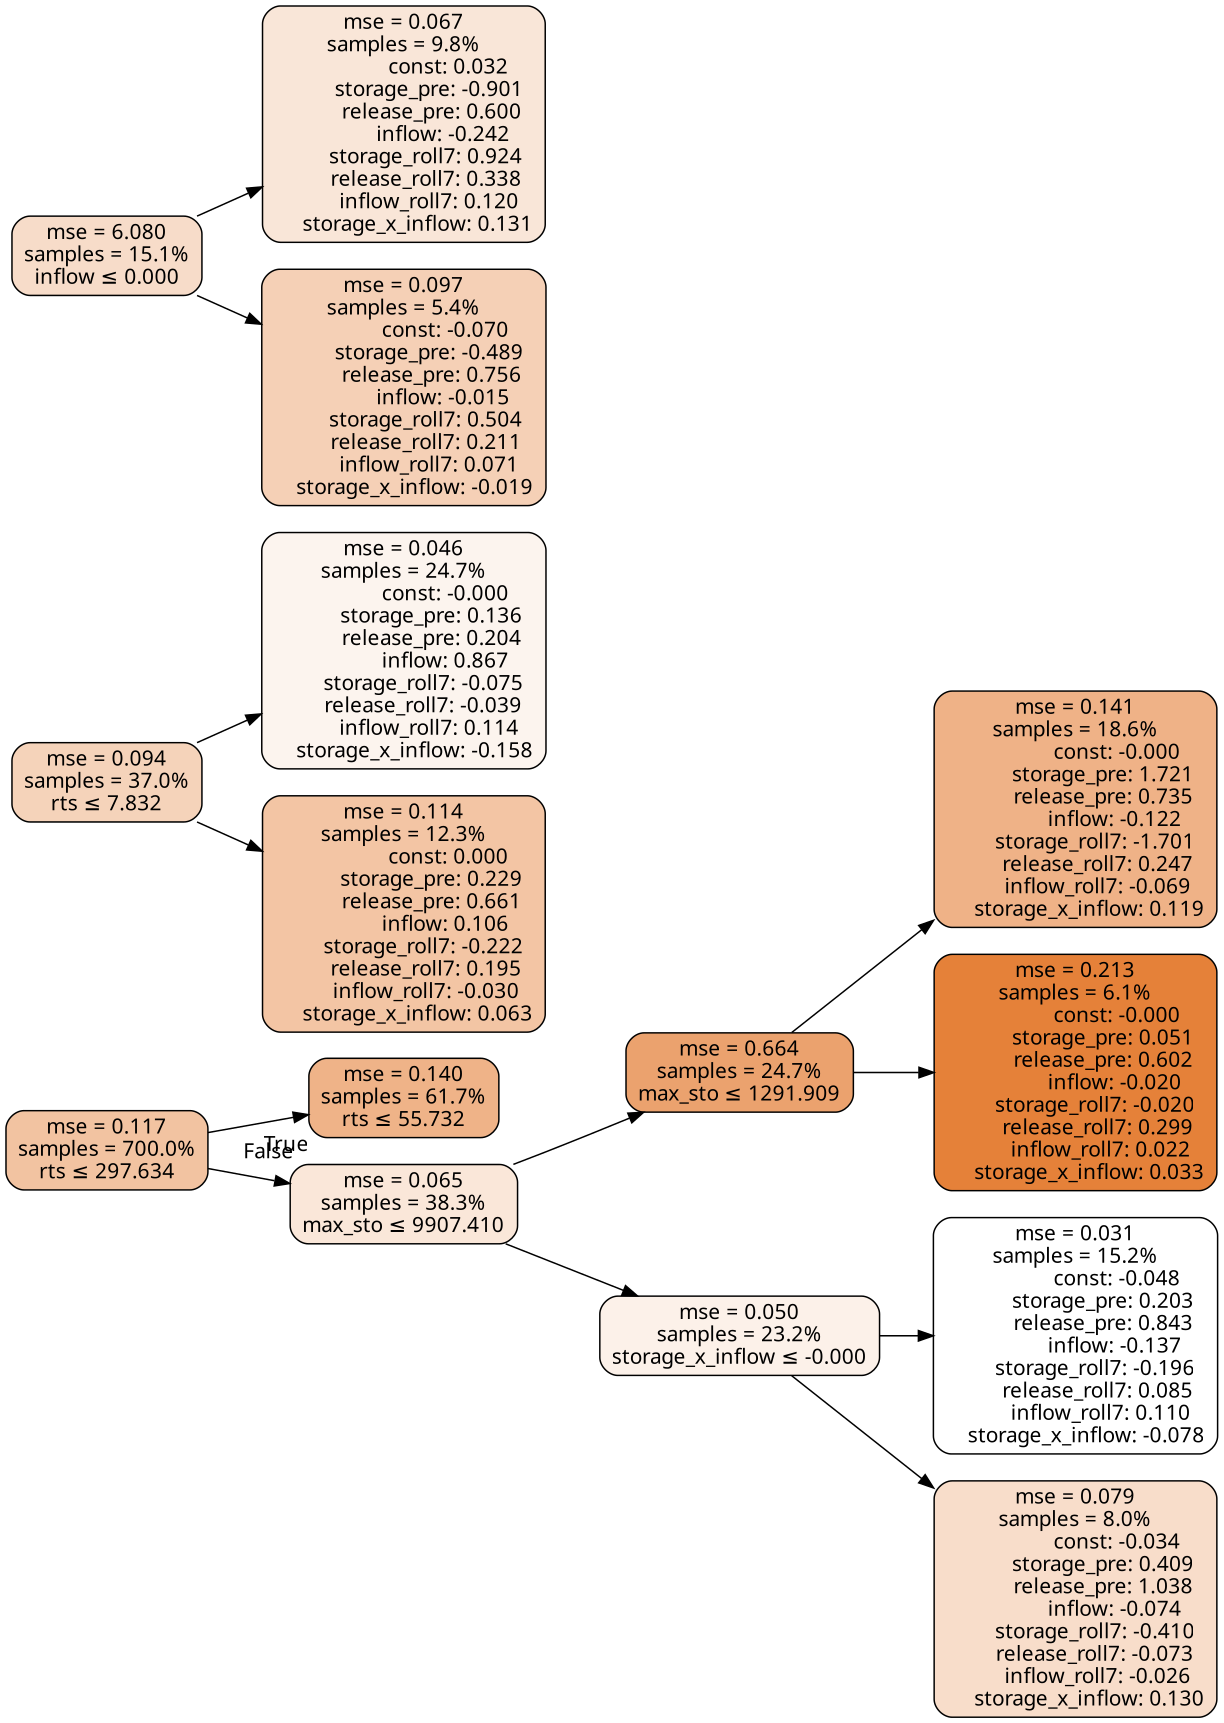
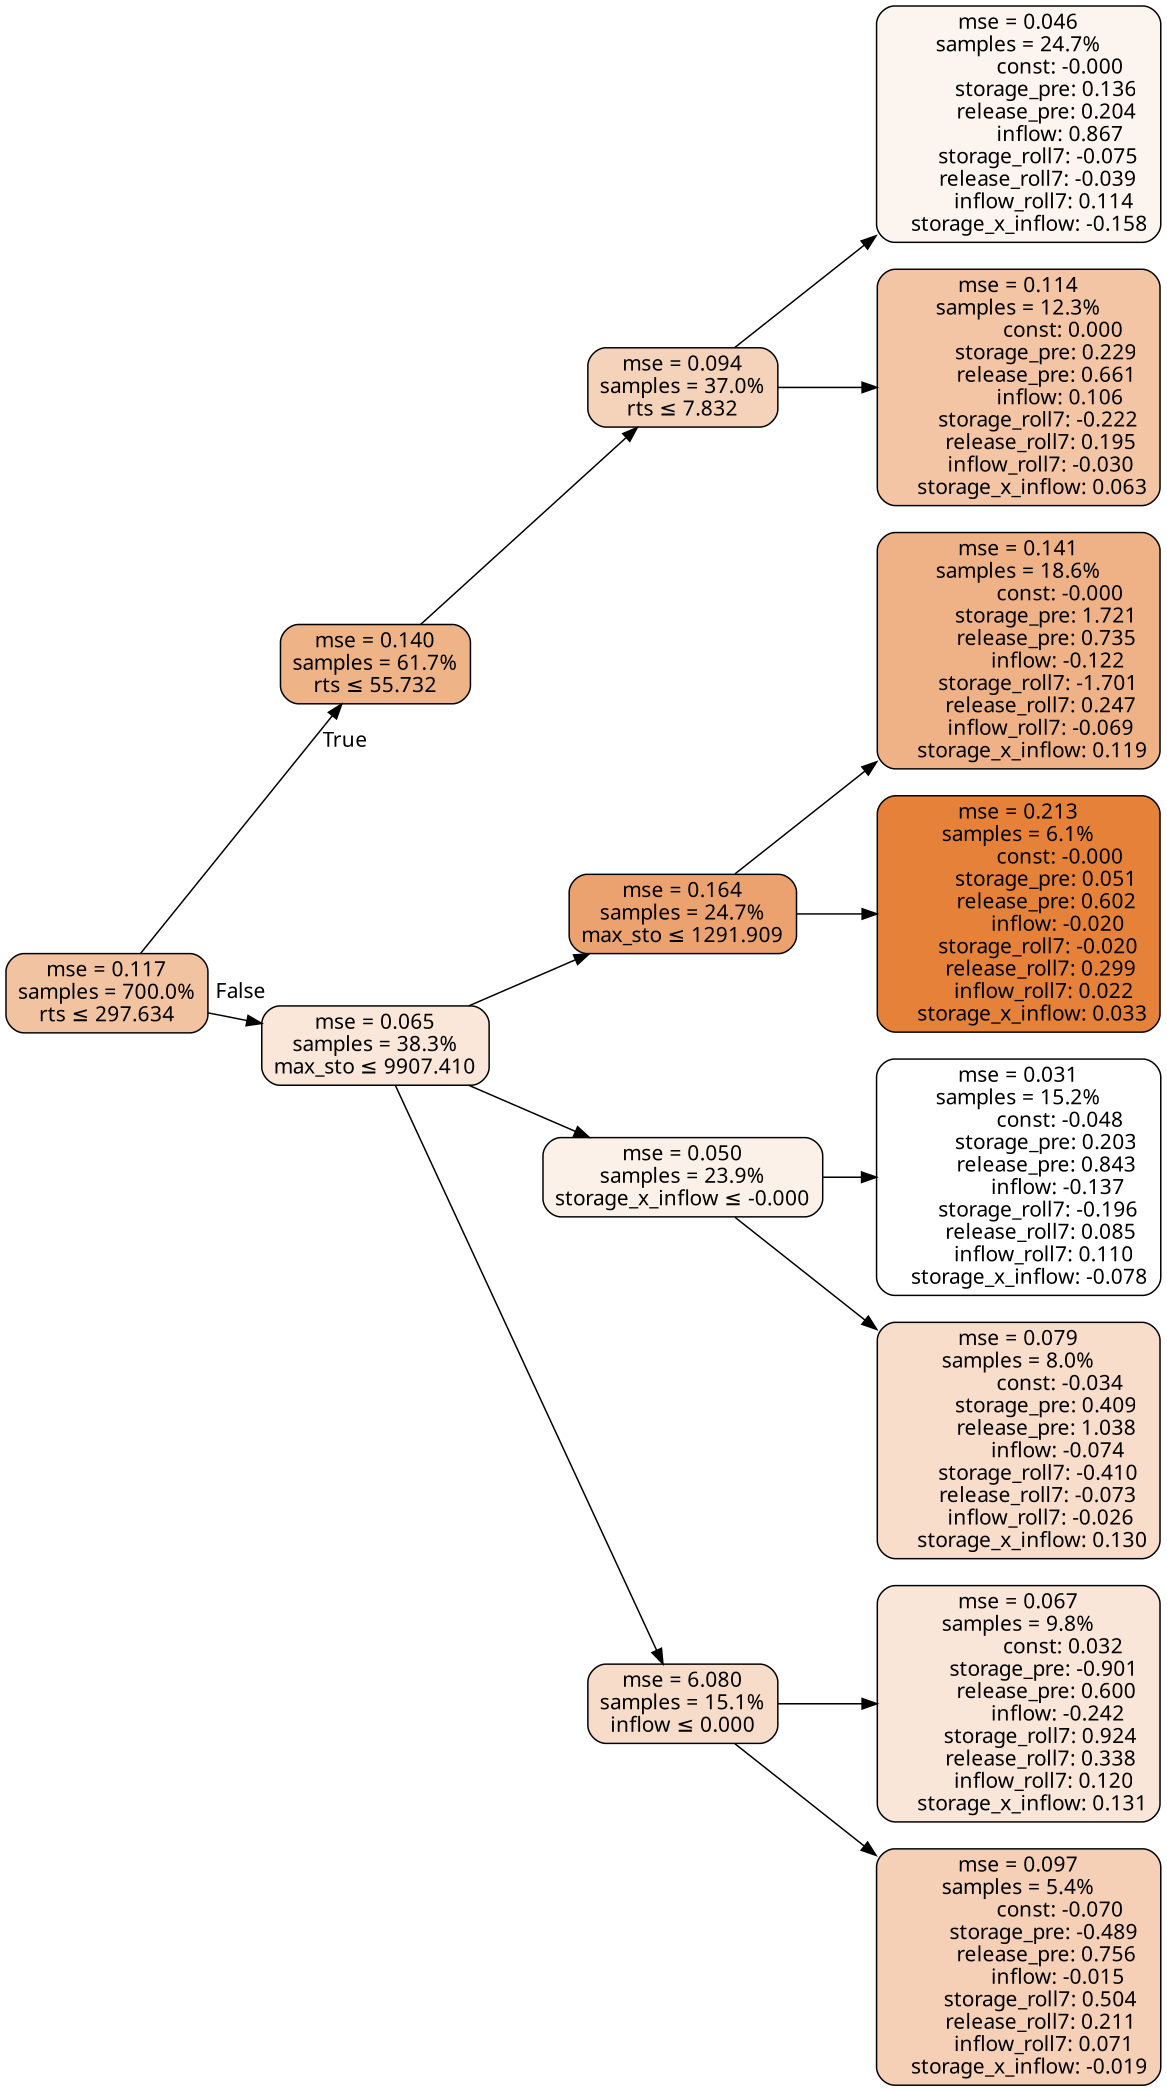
edge "mse = 0.140 samples = 61.7% rts ≤ 55.732" -> "mse = 0.094 samples = 37.0% rts ≤ 7.832": added
node "mse = 0.664 samples = 24.7% max_sto ≤ 1291.909": label "mse = 0.664 samples = 24.7% max_sto ≤ 1291.909" -> "mse = 0.164 samples = 24.7% max_sto ≤ 1291.909"
node "mse = 0.050 samples = 23.2% storage_x_inflow ≤ -0.000": label "mse = 0.050 samples = 23.2% storage_x_inflow ≤ -0.000" -> "mse = 0.050 samples = 23.9% storage_x_inflow ≤ -0.000"
edge "mse = 0.065 samples = 38.3% max_sto ≤ 9907.410" -> "mse = 6.080 samples = 15.1% inflow ≤ 0.000": added
